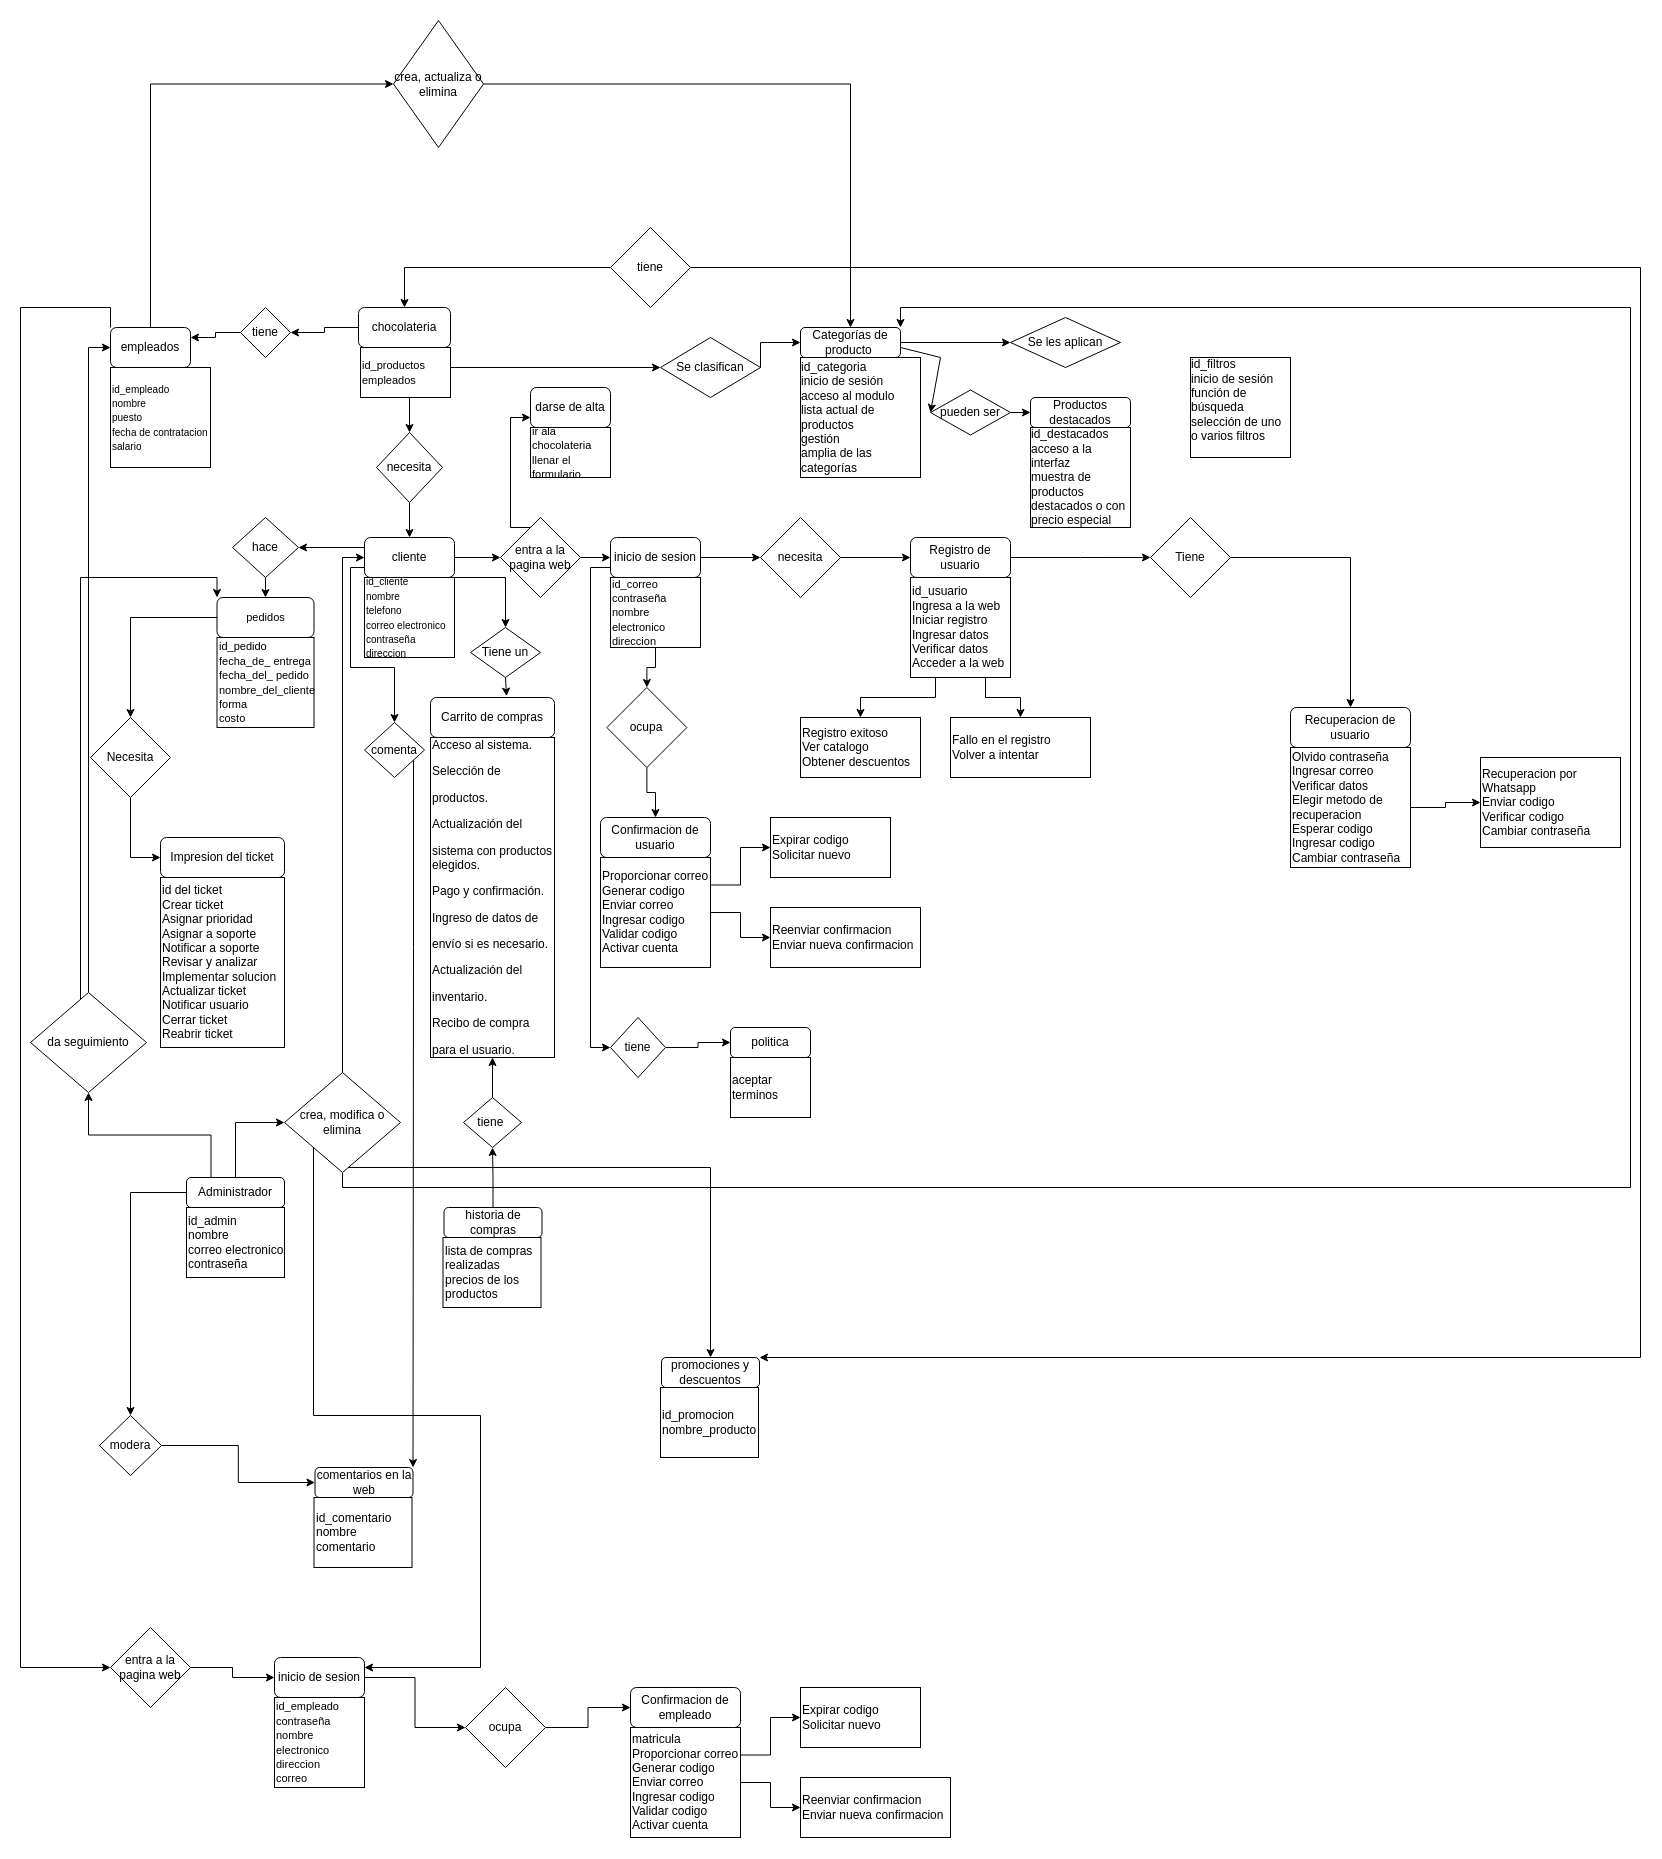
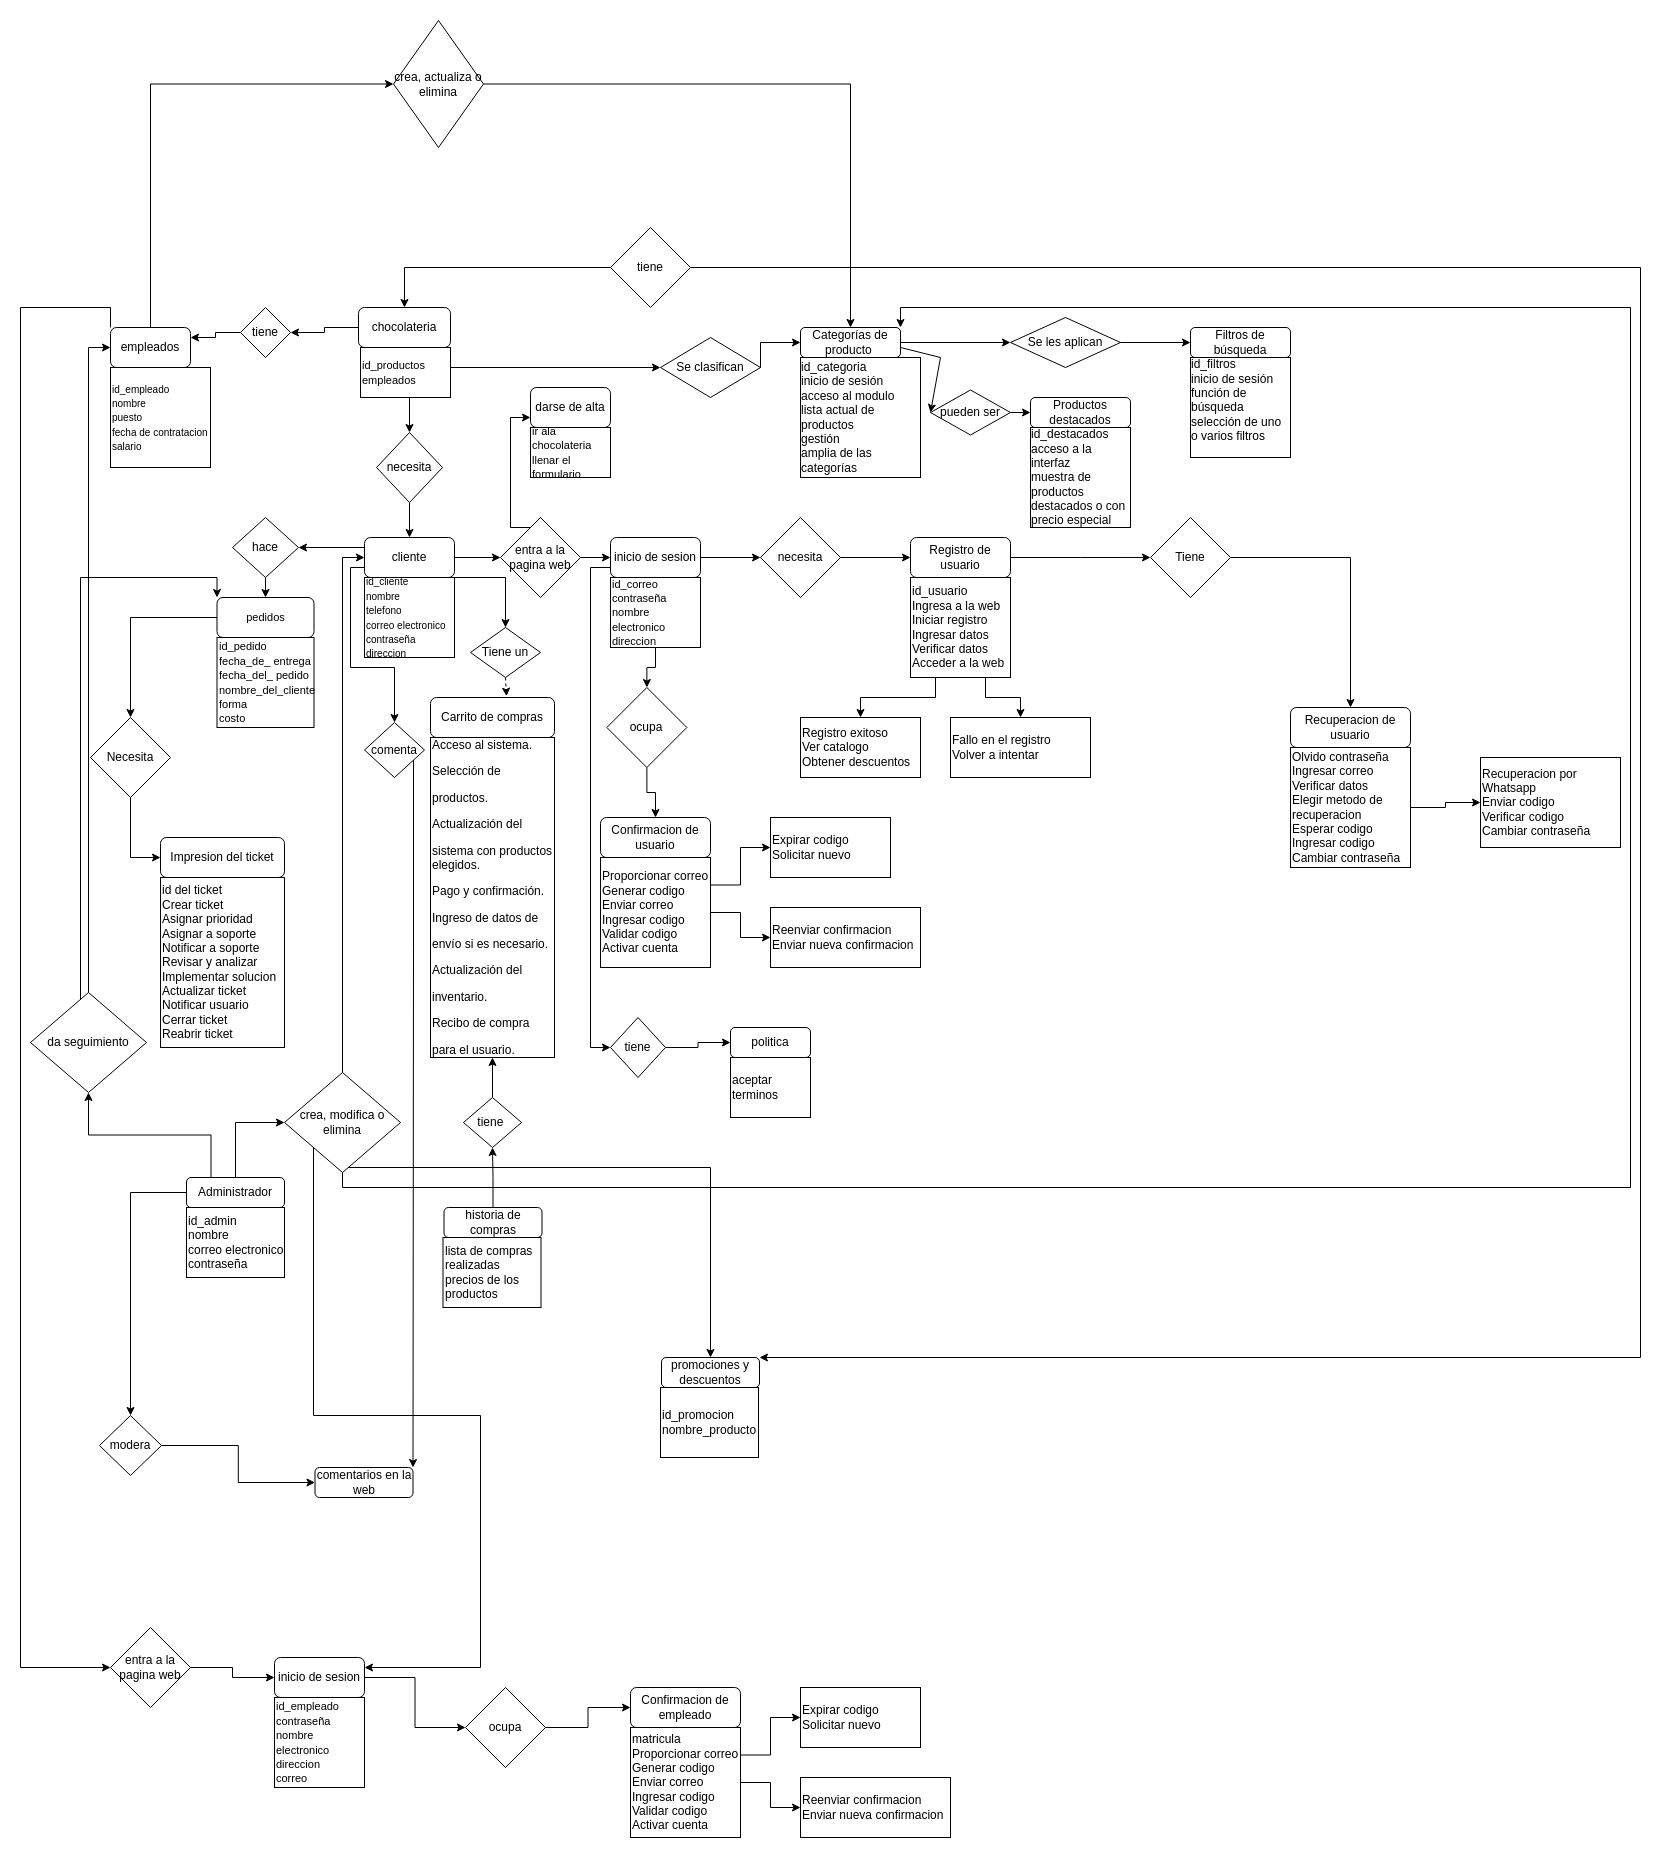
edge "Se les aplican" -> "Filtros de búsqueda": added
node "Filtros de búsqueda": added
edge "Tiene un" -> "Carrito de compras": style solid -> dashed
node "id_comentario nombre comentario": removed
